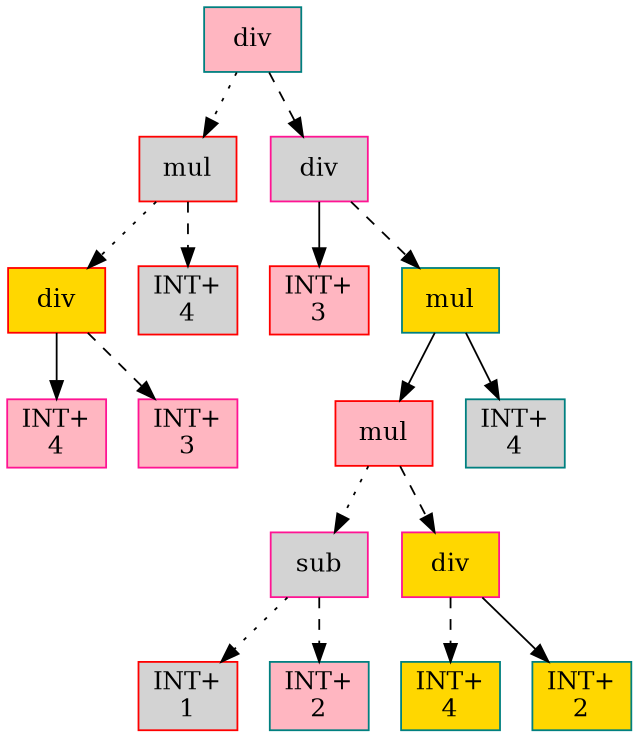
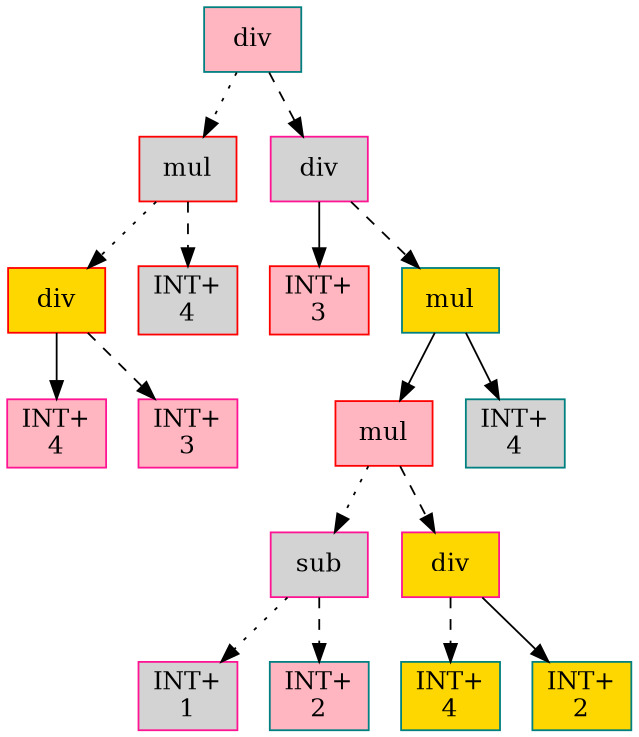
node "INT+ 1": color red -> deeppink
